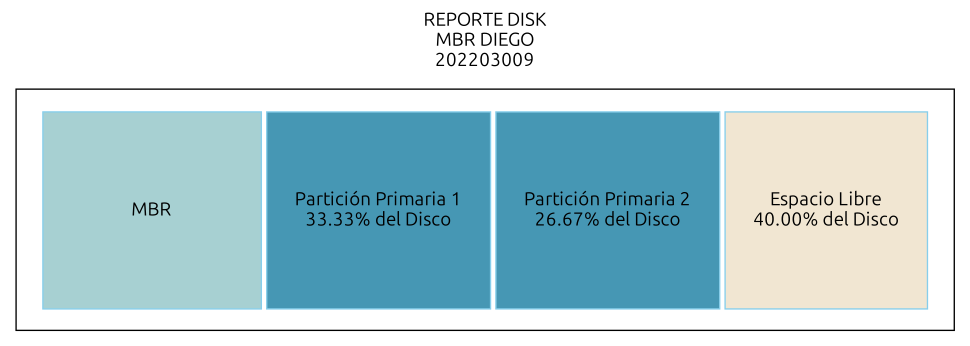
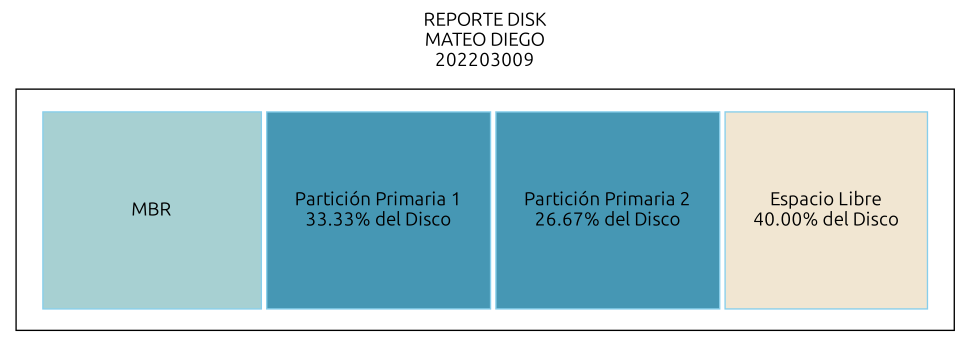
node "REPORTE DISK MBR DIEGO 202203009": label "REPORTE DISK MBR DIEGO 202203009" -> "REPORTE DISK MATEO DIEGO 202203009"
